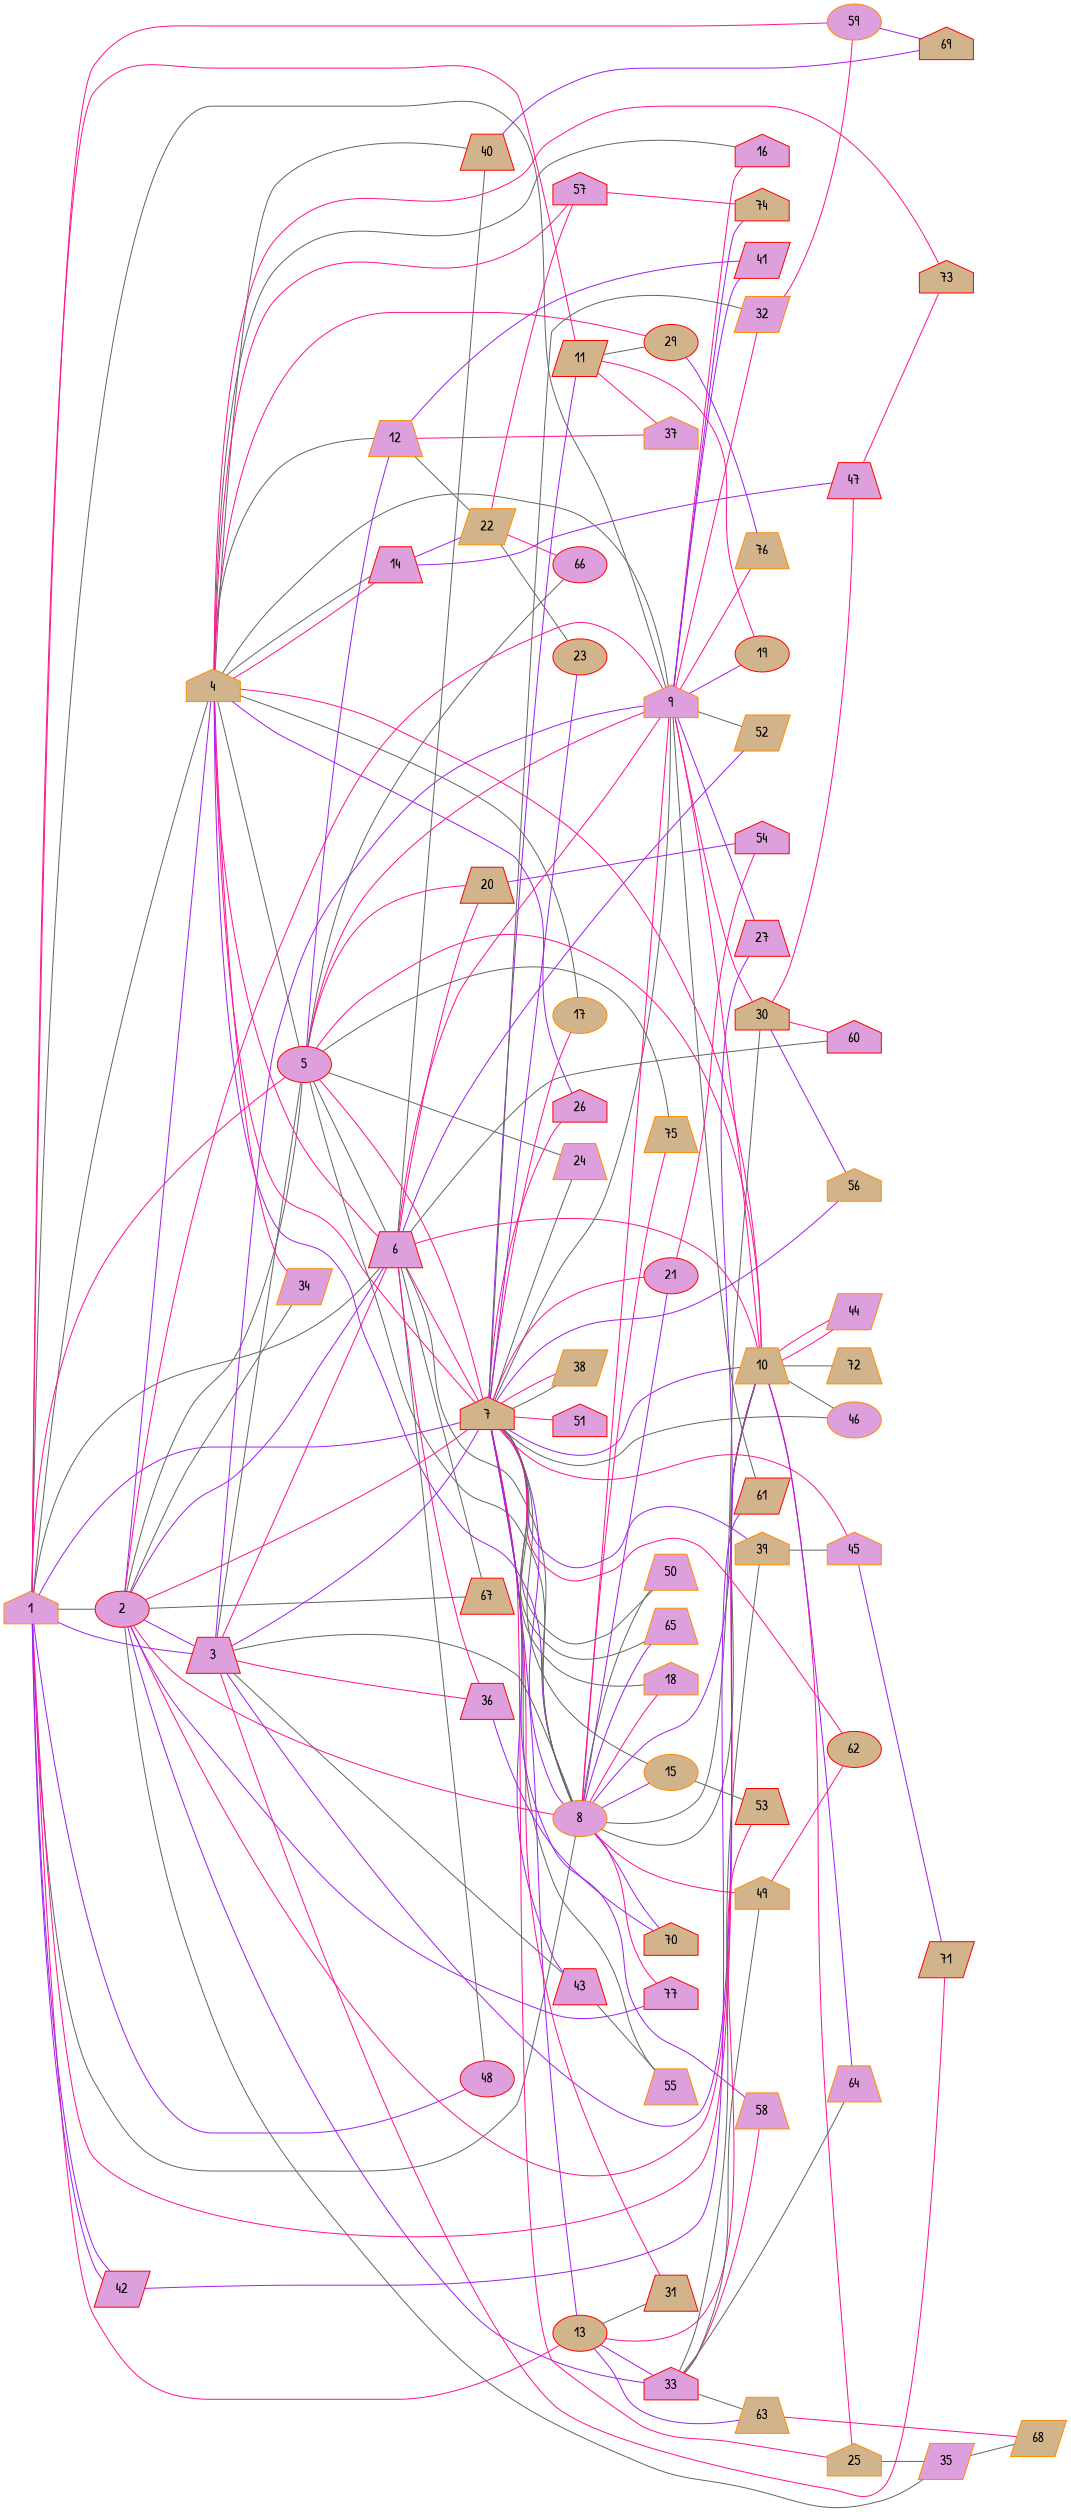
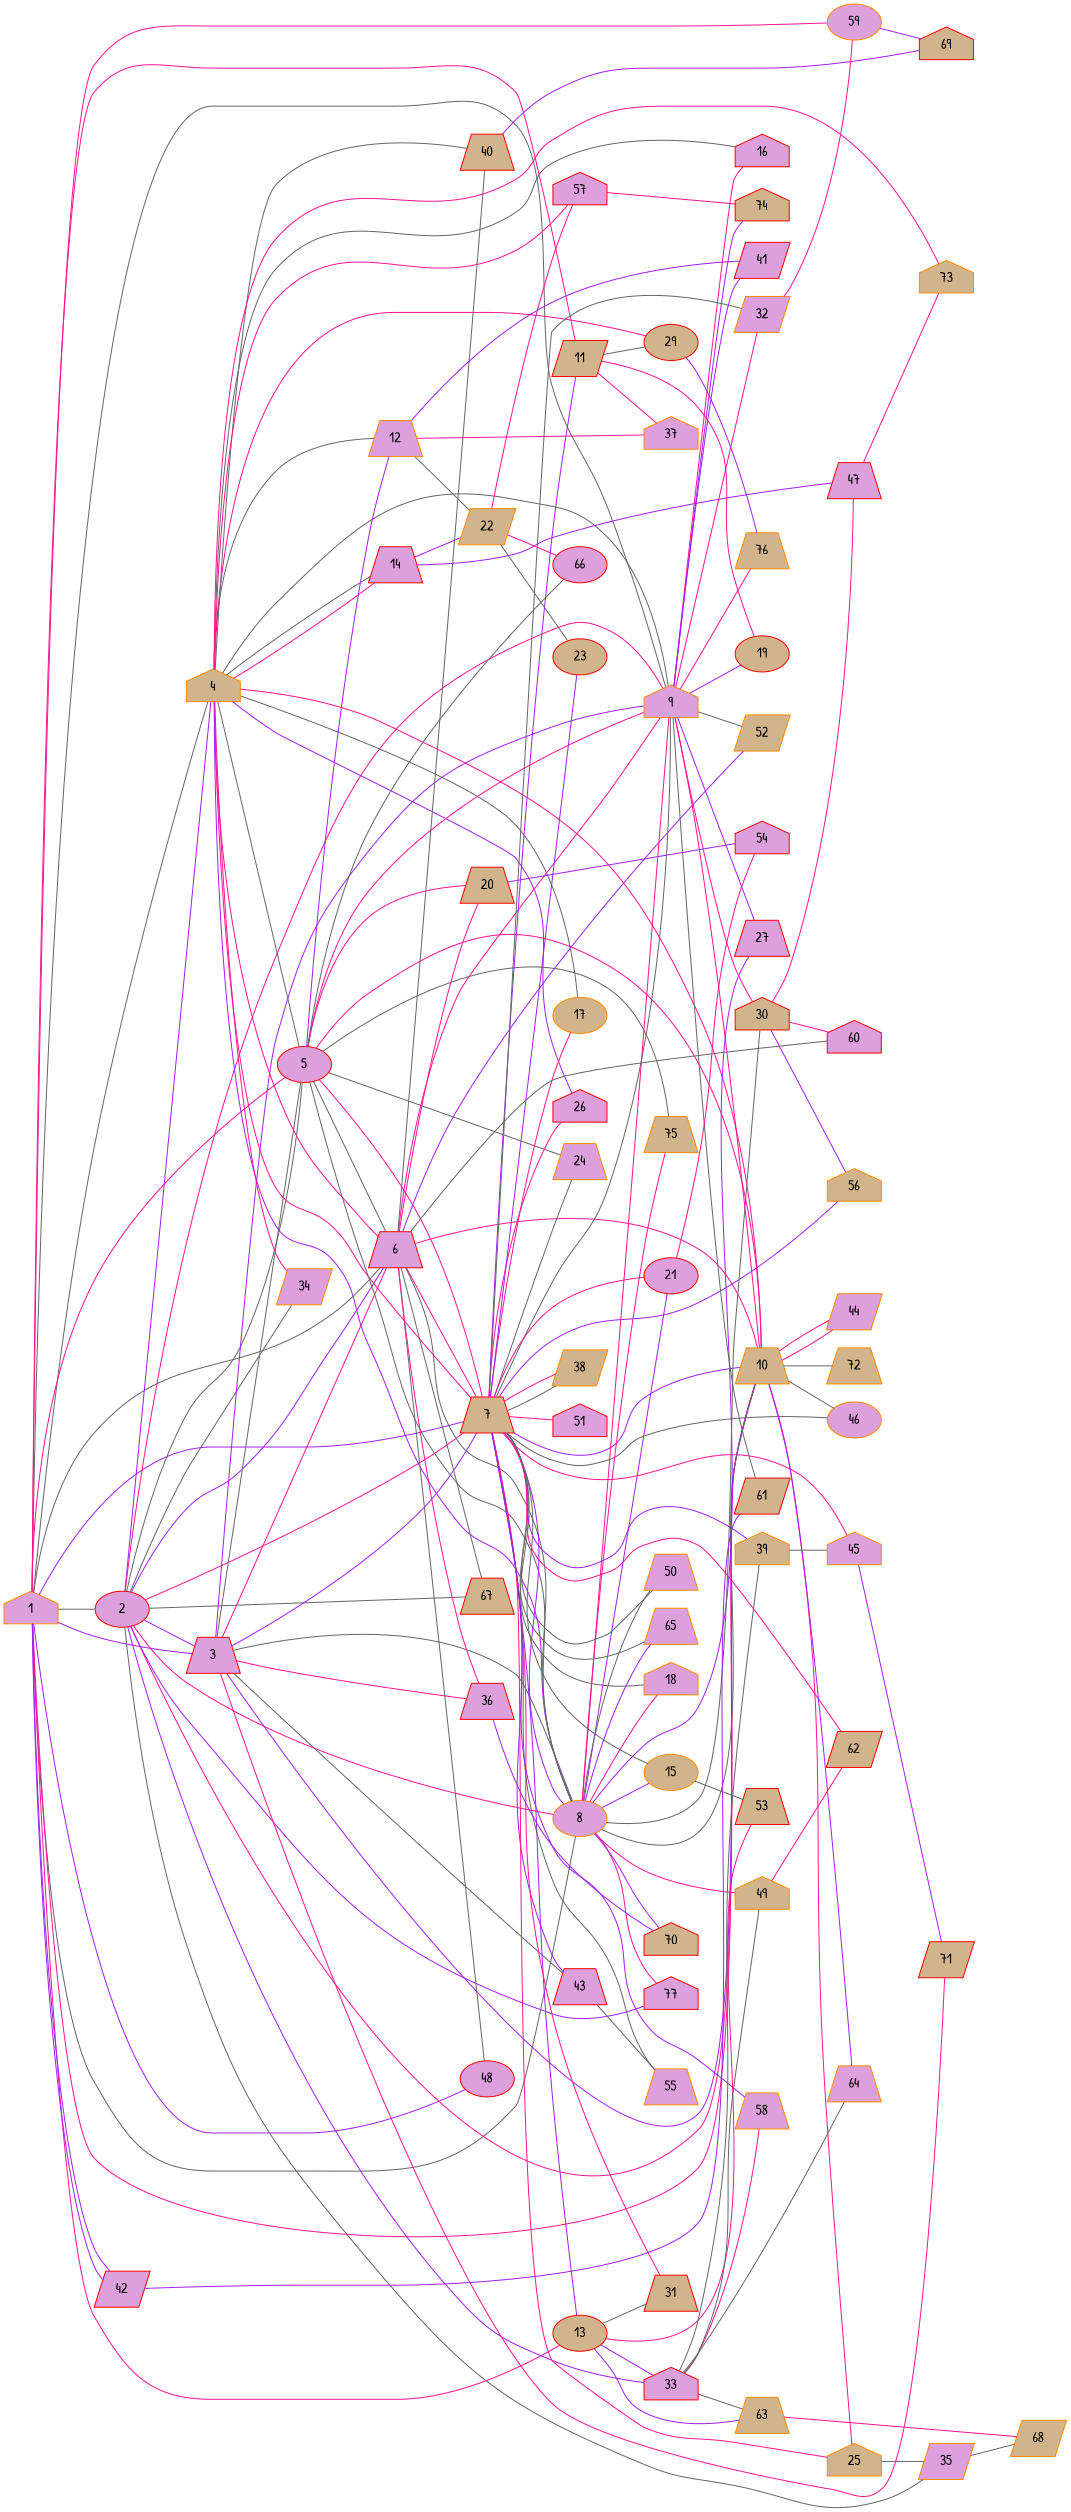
node "73": color red -> darkorange
node "7": shape house -> trapezium
node "62": shape ellipse -> parallelogram
